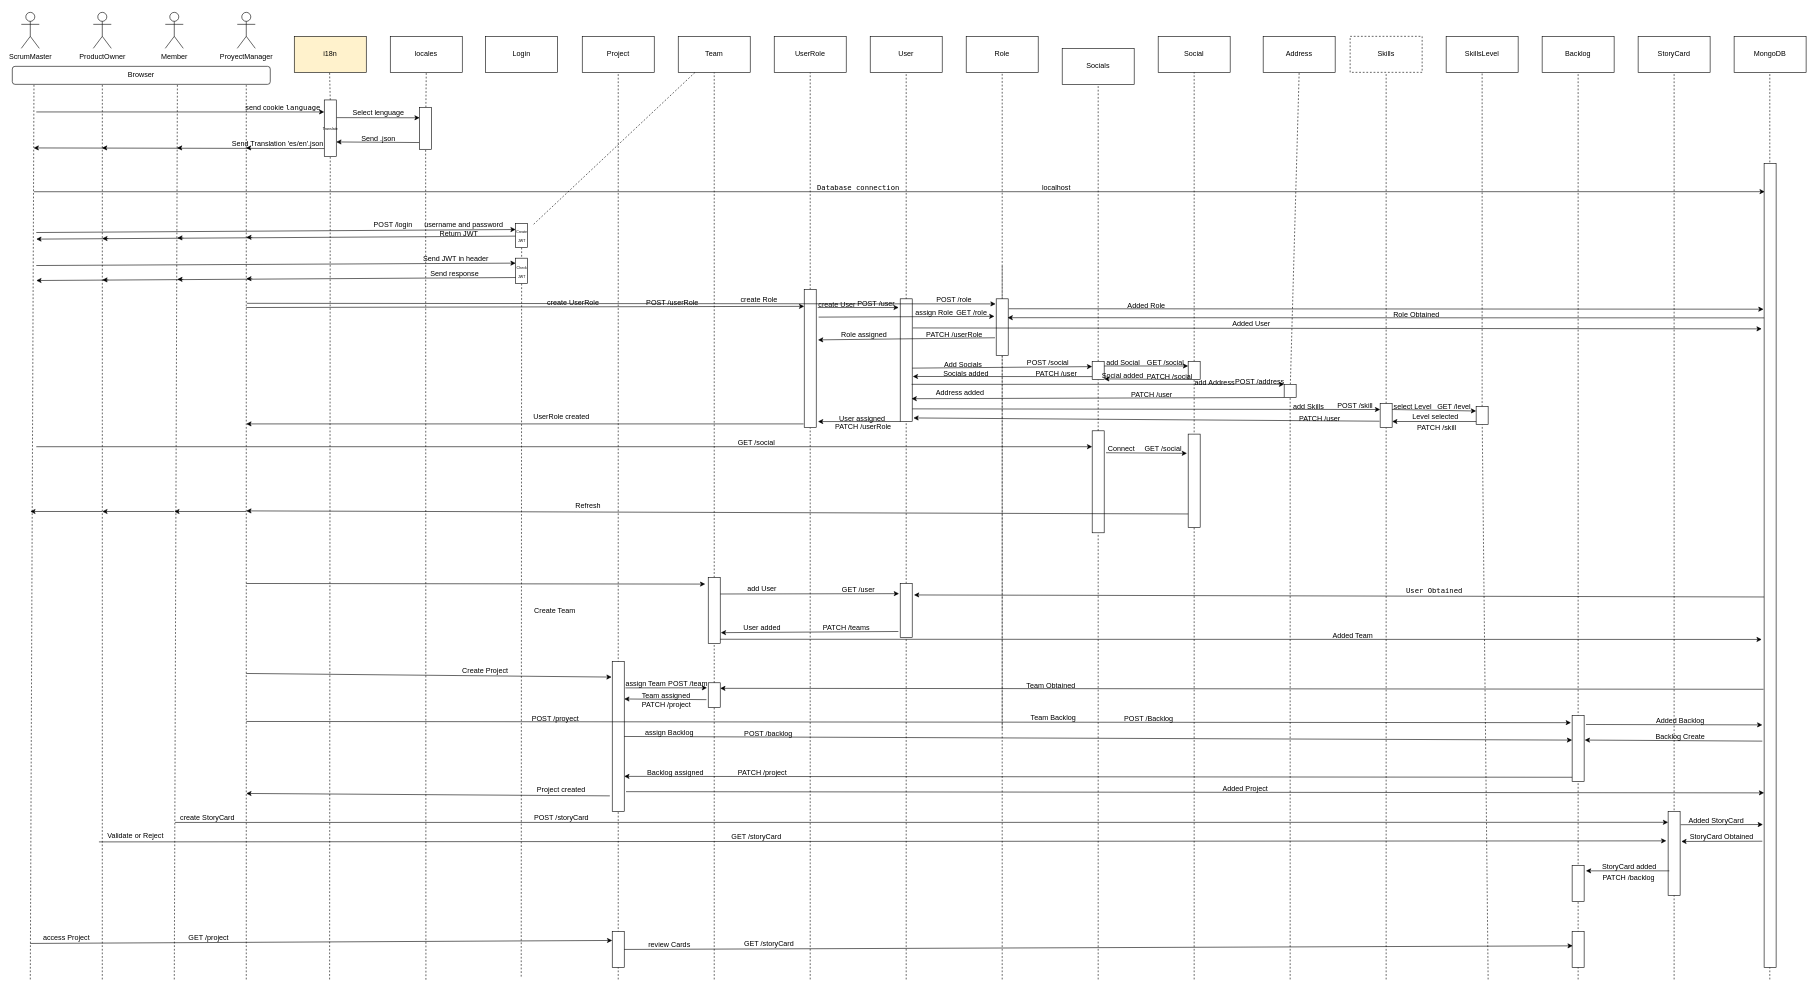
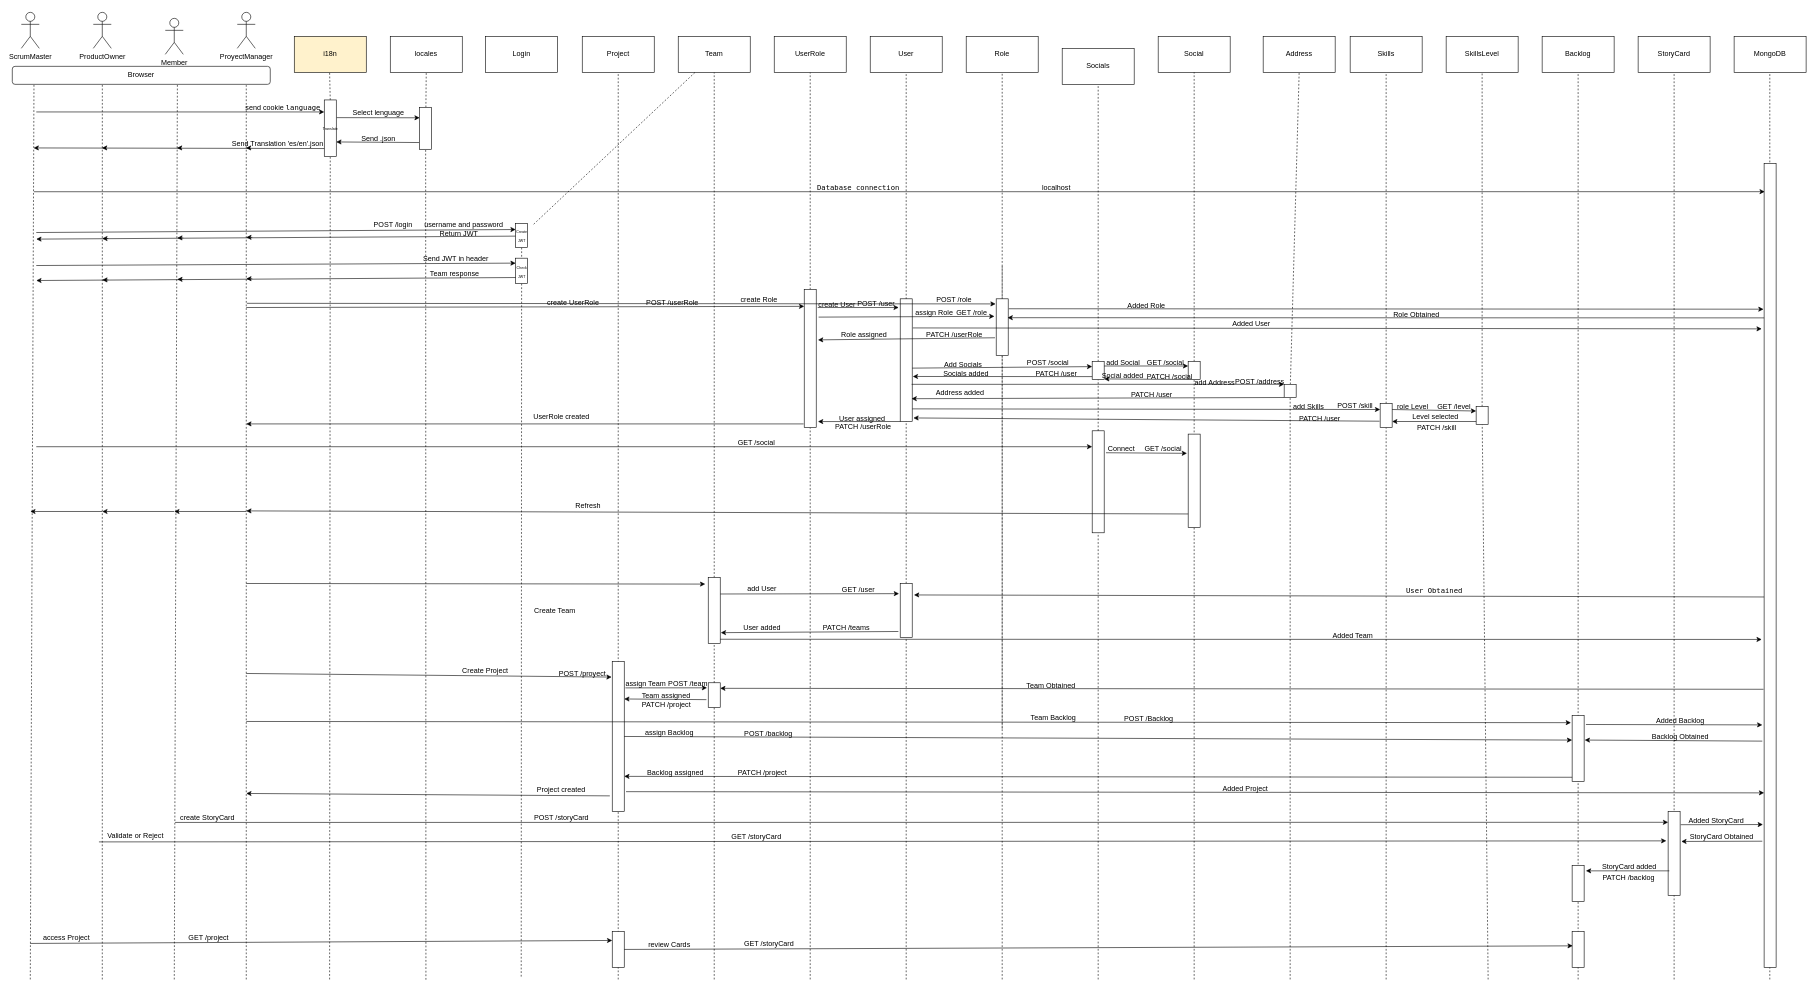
node "Member": moved (174, 30) -> (174, 36)
node "Skills": style dashed -> solid
node "Send response": label "Send response" -> "Team response"
node "select Level": label "select Level" -> "role Level"
node "POST /proyect": moved (555, 719) -> (582, 674)
node "Backlog Create": label "Backlog Create" -> "Backlog Obtained"
